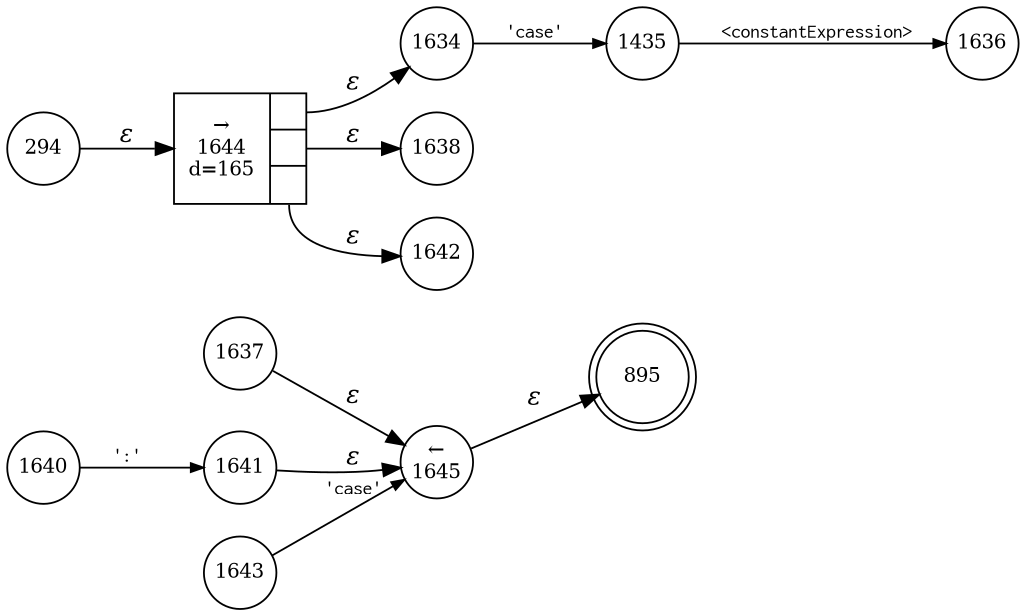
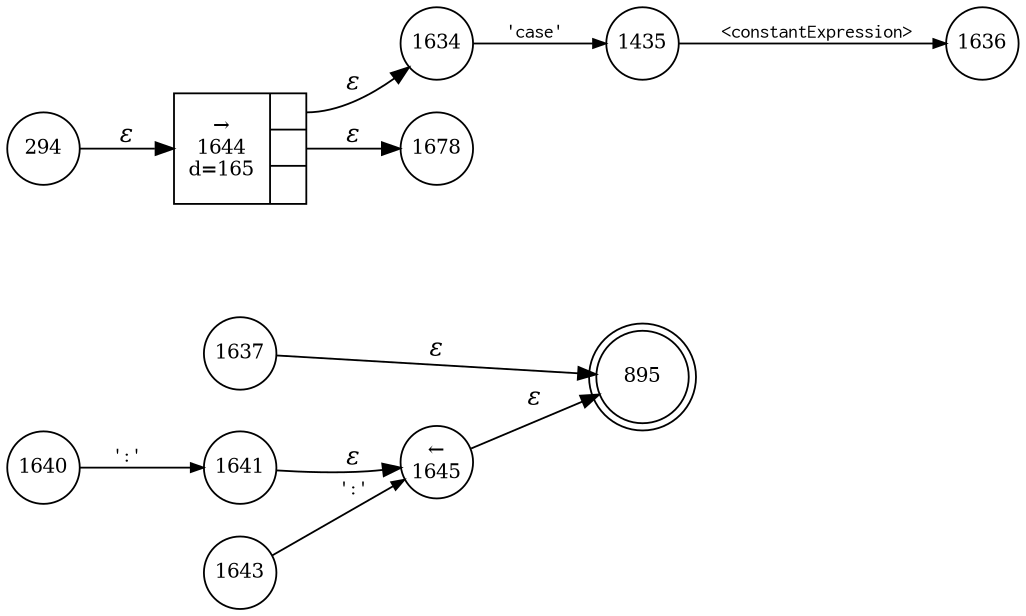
node "1638": label "1638" -> "1678"
node "1642": removed
edge "1637" -> "← 1645": now "1637" -> "895"
edge "1643" -> "← 1645": label "'case'" -> "':'"
